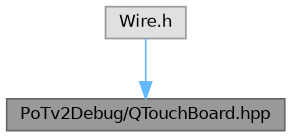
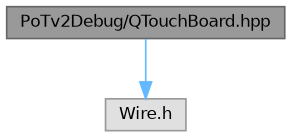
edge "Wire.h" -> "PoTv2Debug/QTouchBoard.hpp": reversed
